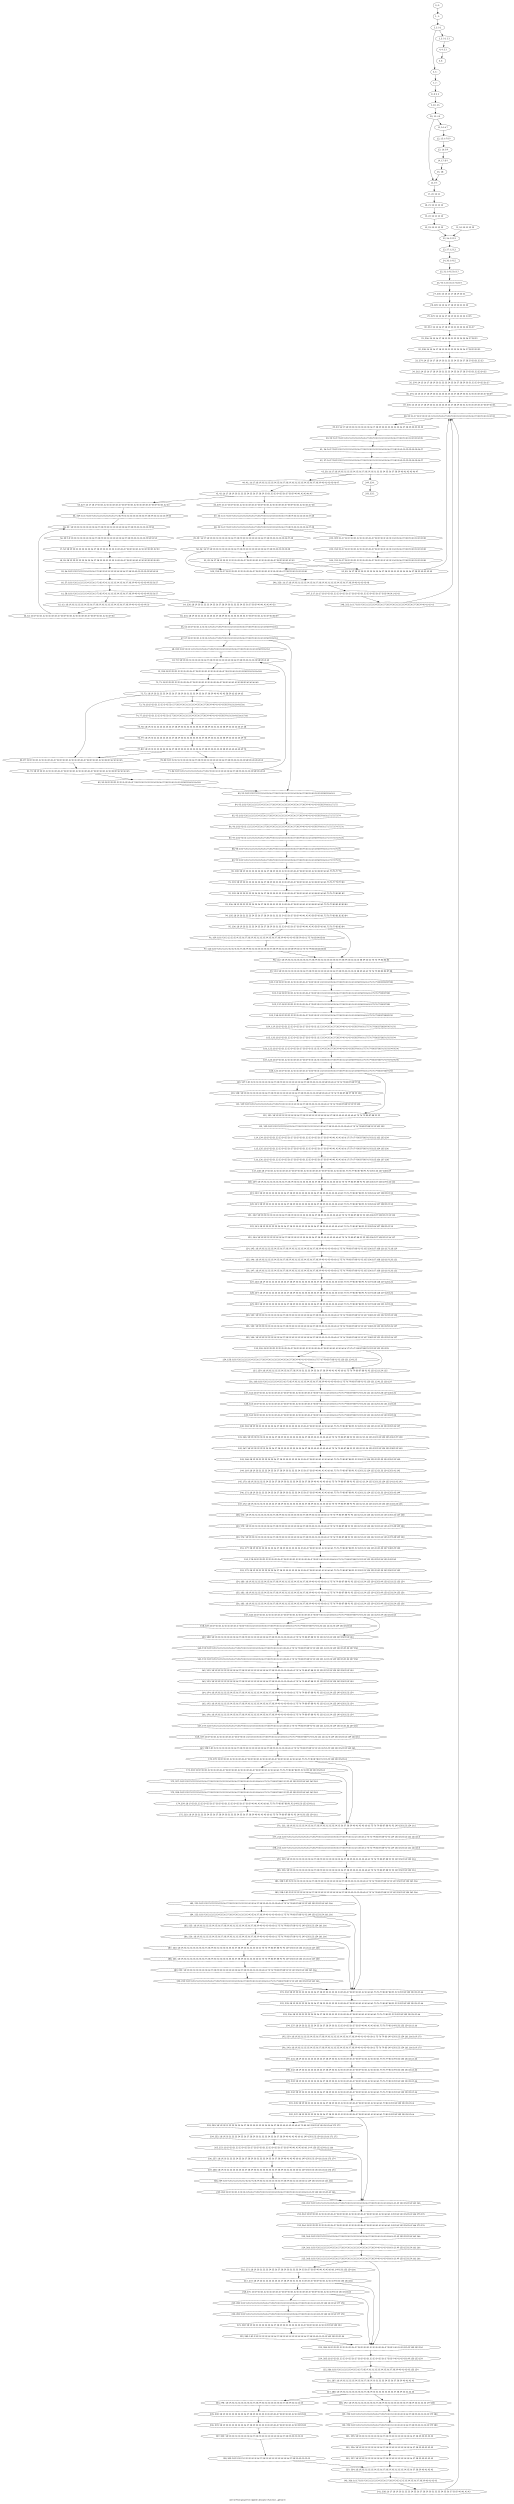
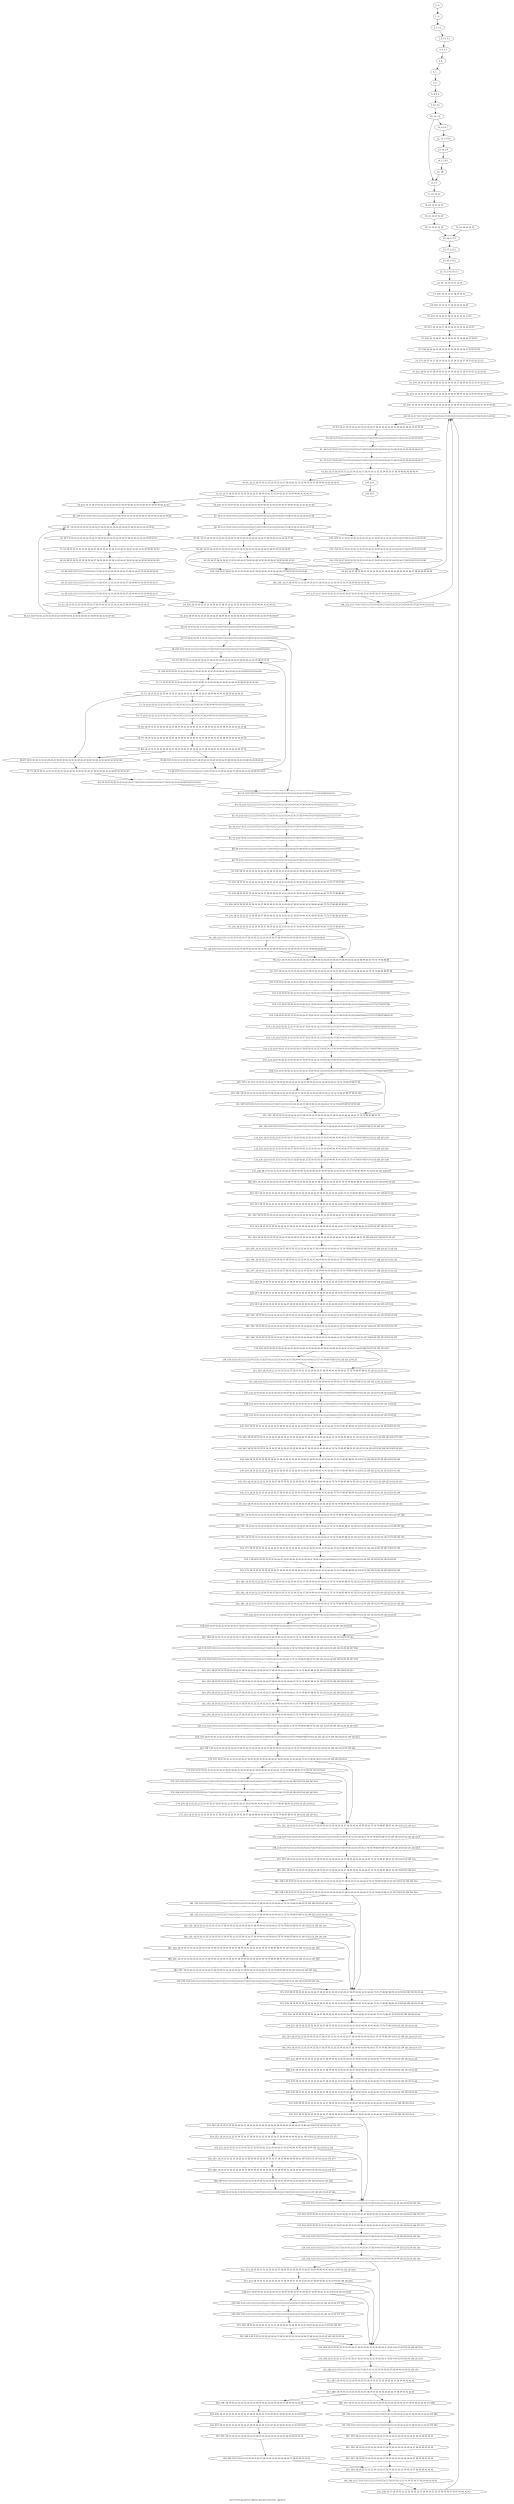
edge "2, 2: 0 1" -> "6, 6:": now "5, 5:" -> "6, 6:"
node "26, 94: 14 15 16 17 18 19": label "26, 94: 14 15 16 17 18 19" -> "26, 94: 14 15 16 17 11 19"
